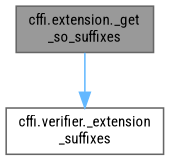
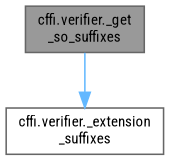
node "cffi.extension._get _so_suffixes": label "cffi.extension._get _so_suffixes" -> "cffi.verifier._get _so_suffixes"
